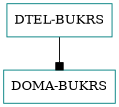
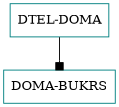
node "DTEL-BUKRS": label "DTEL-BUKRS" -> "DTEL-DOMA"
